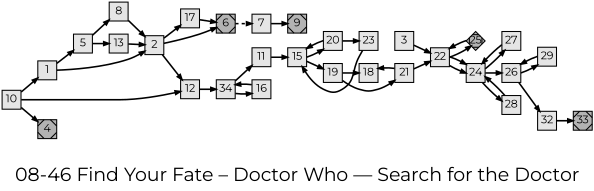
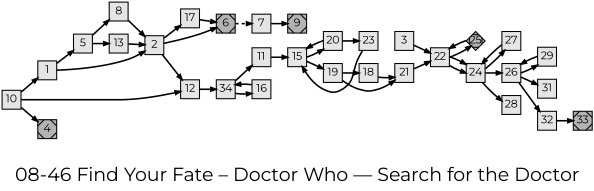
edge "21" -> "18": reversed
edge "28" -> "24": removed
node "31": added
